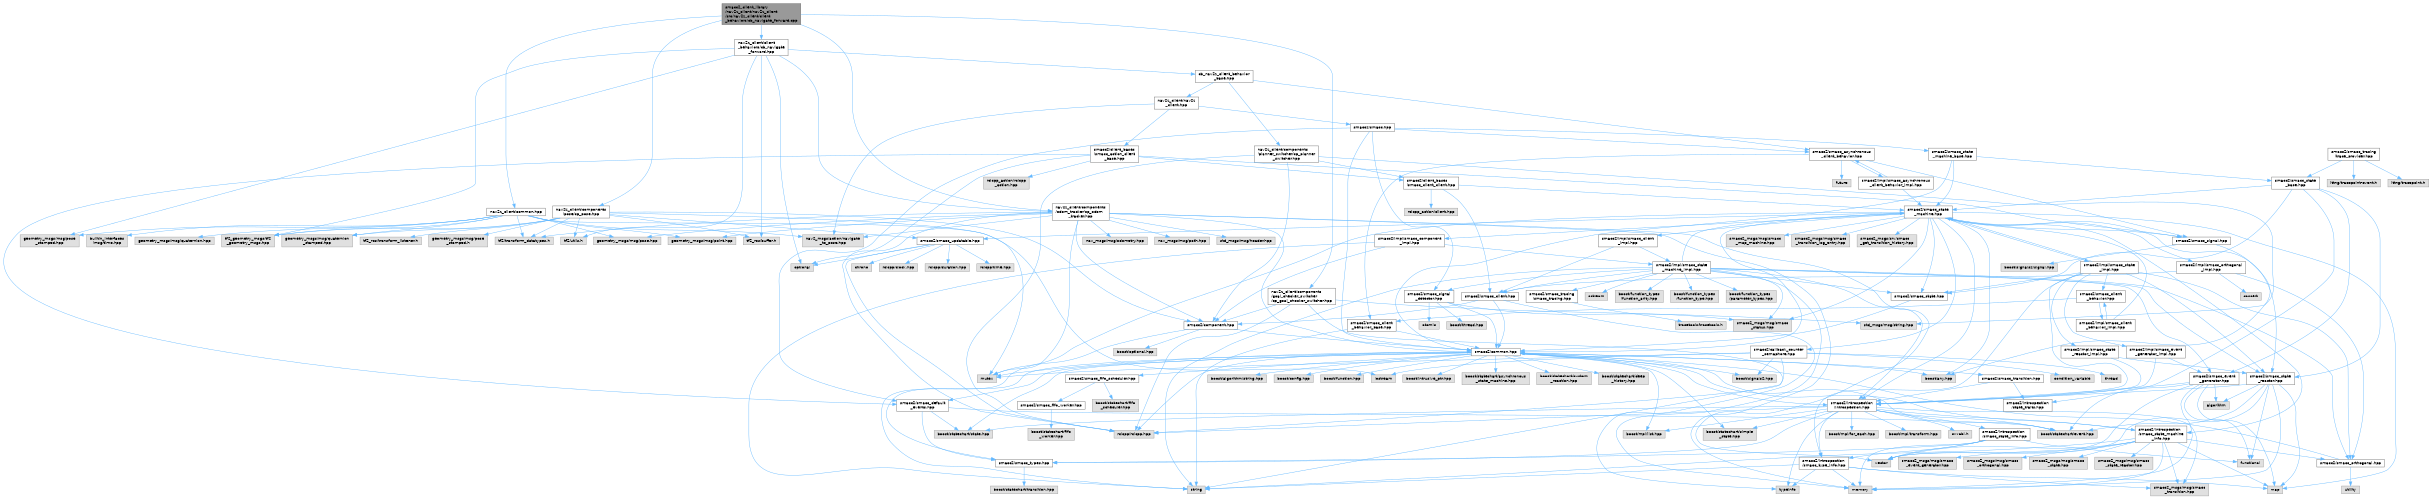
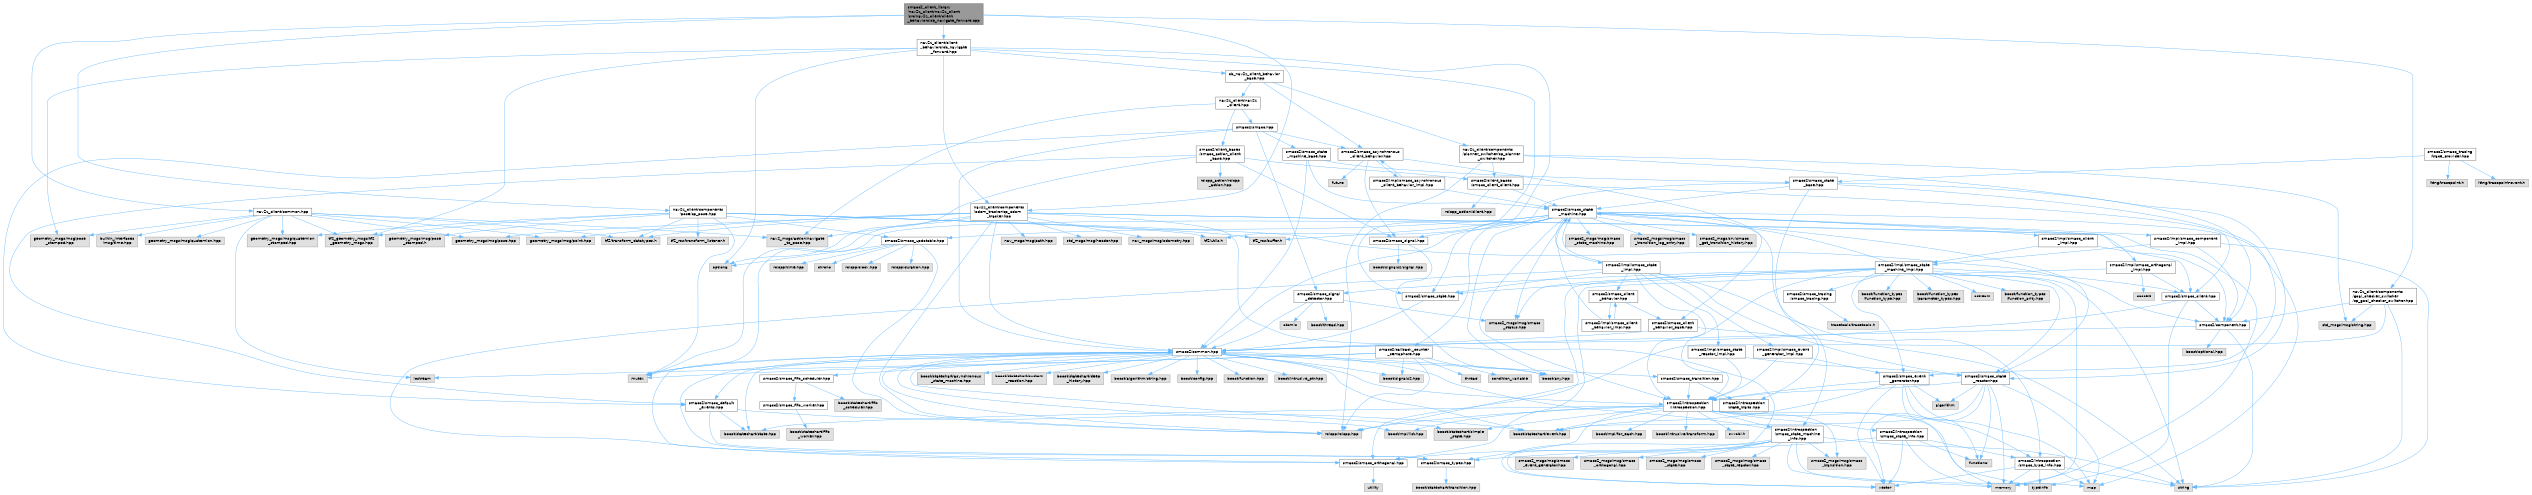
node "smacc2_msgs/msg/smacc _map_machine.hpp": label "smacc2_msgs/msg/smacc _map_machine.hpp" -> "smacc2_msgs/msg/smacc _state_machine.hpp"
node "boost/mpl/transform.hpp": label "boost/mpl/transform.hpp" -> "boost/intrusive/transform.hpp"
edge "smacc2/introspection /smacc_type_info.hpp" -> "smacc2_msgs/msg/smacc _transition.hpp": now "smacc2/introspection /smacc_type_info.hpp" -> "vector"
